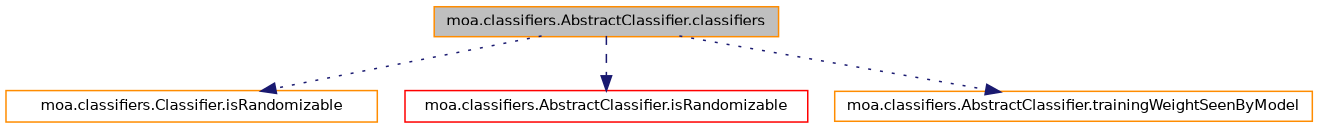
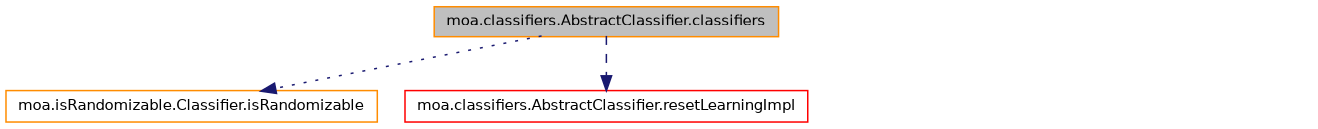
node "moa.classifiers.Classifier.isRandomizable": label "moa.classifiers.Classifier.isRandomizable" -> "moa.isRandomizable.Classifier.isRandomizable"
node "moa.classifiers.AbstractClassifier.isRandomizable": label "moa.classifiers.AbstractClassifier.isRandomizable" -> "moa.classifiers.AbstractClassifier.resetLearningImpl"
node "moa.classifiers.AbstractClassifier.trainingWeightSeenByModel": removed
